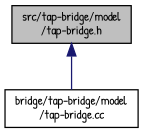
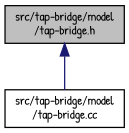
node "bridge/tap-bridge/model /tap-bridge.cc": label "bridge/tap-bridge/model /tap-bridge.cc" -> "src/tap-bridge/model /tap-bridge.cc"
